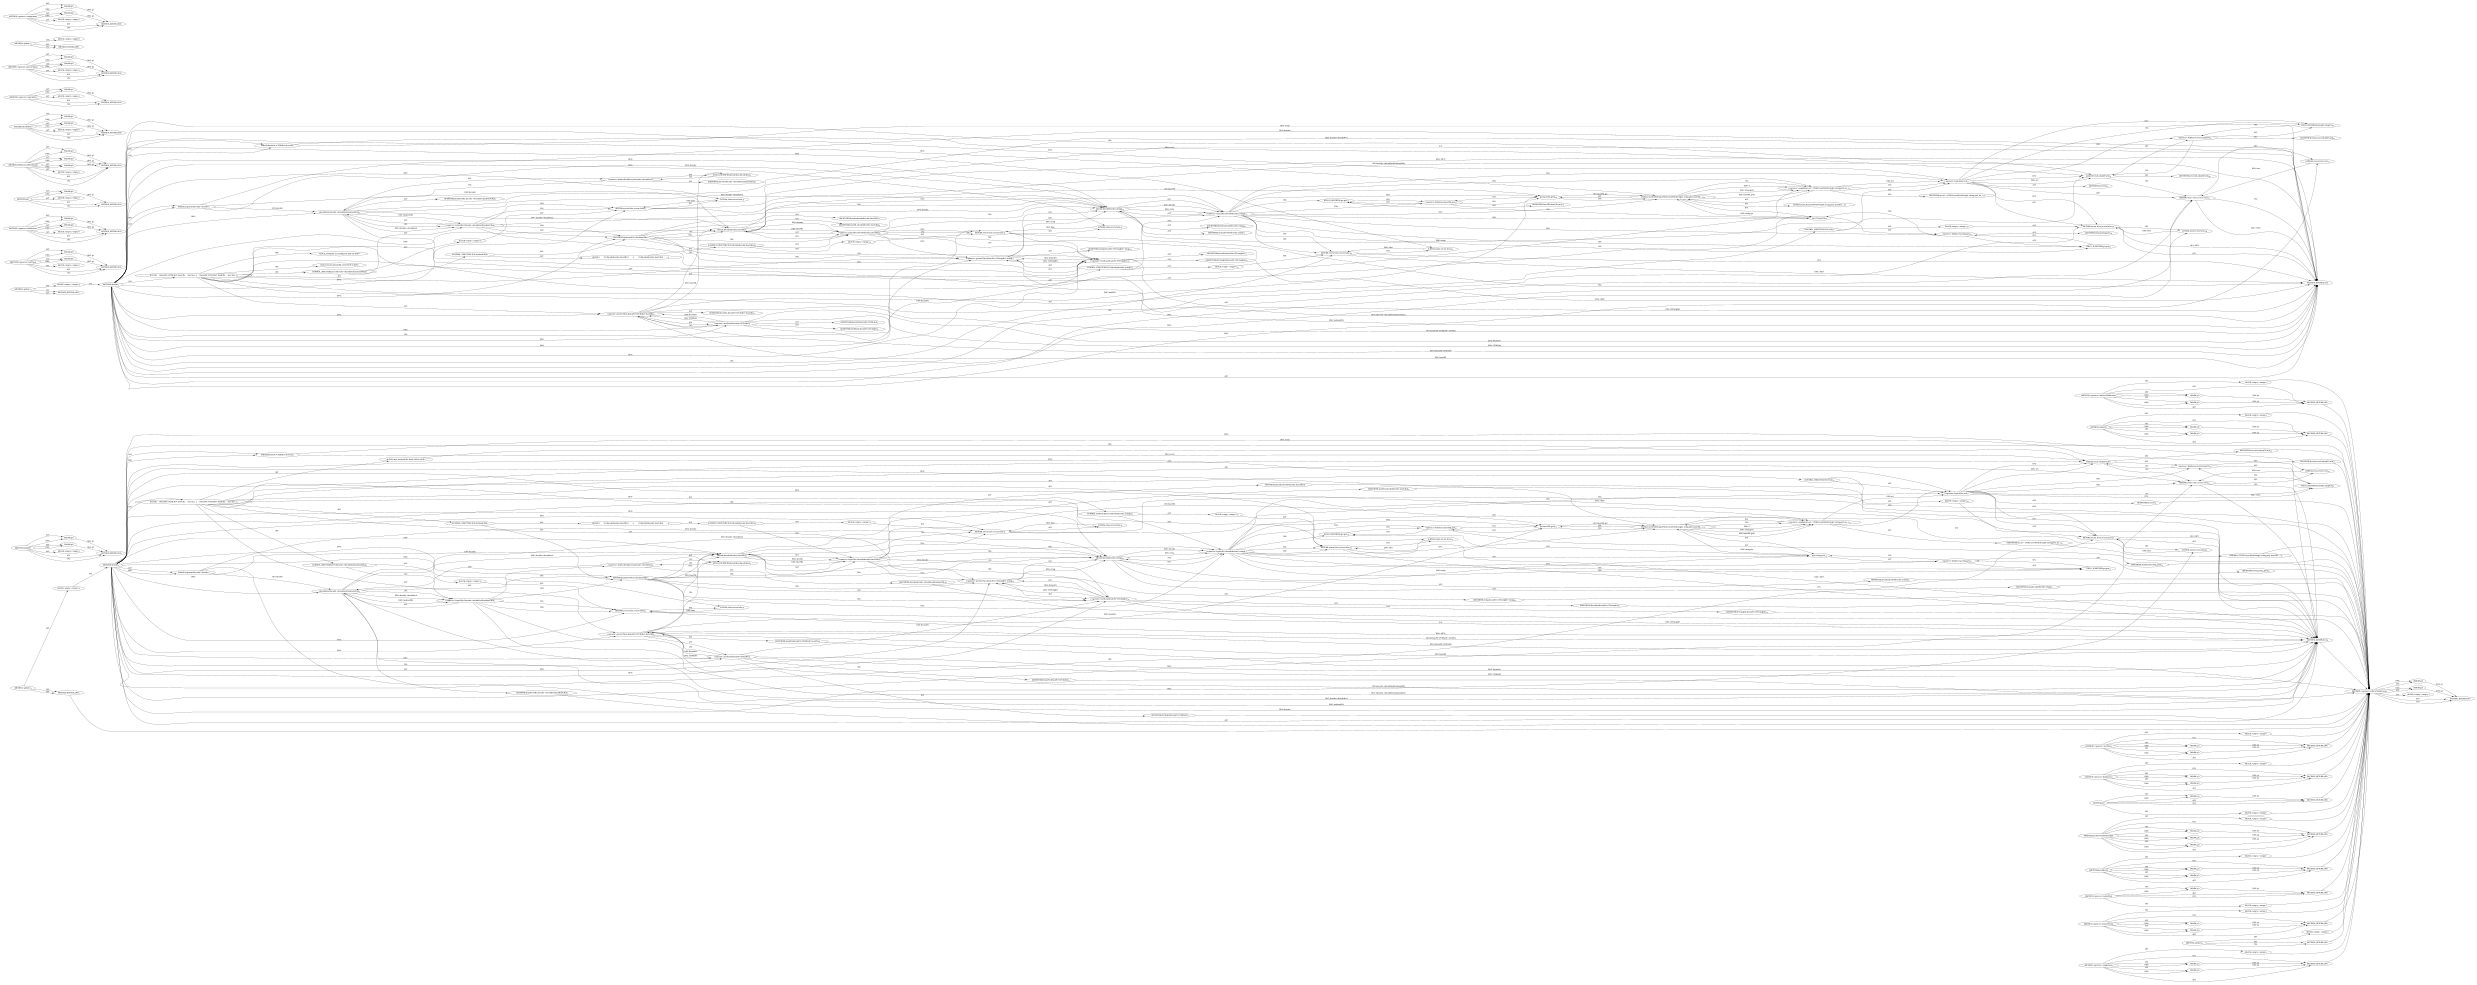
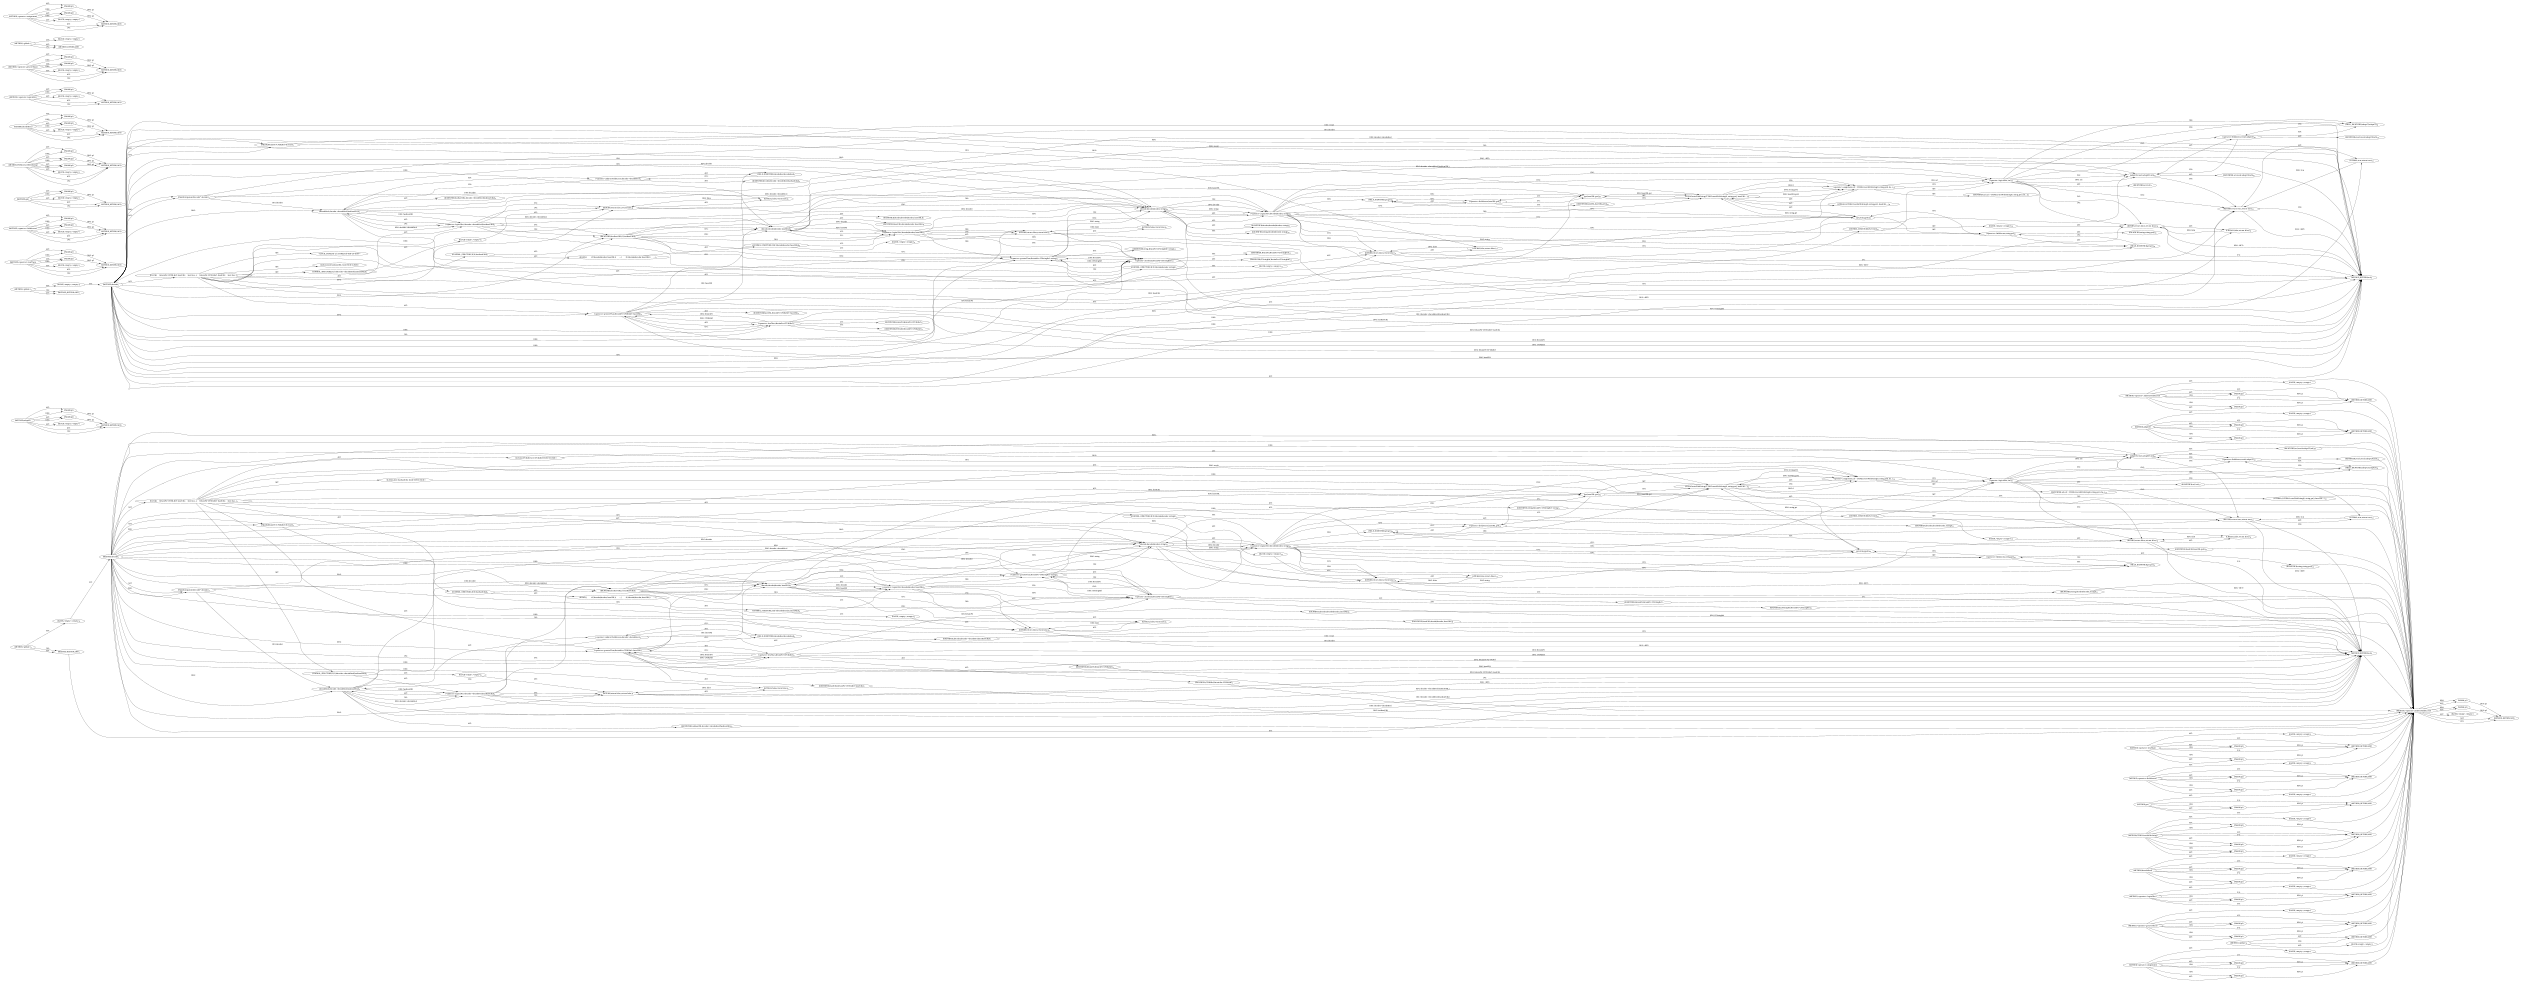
node "<(LOCAL,CFURLRef url: CFURLRef)<SUB>16</SUB>>": added
